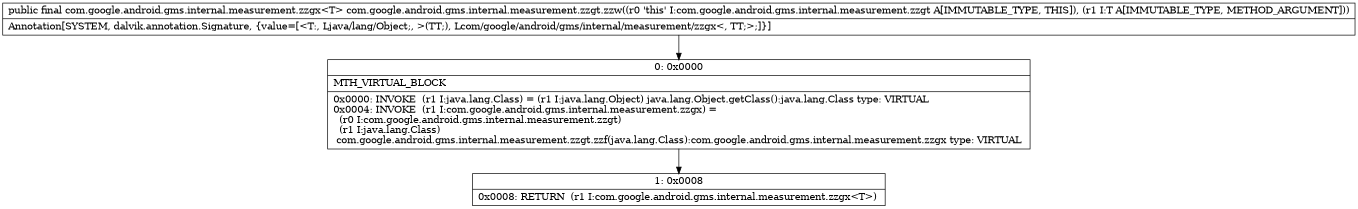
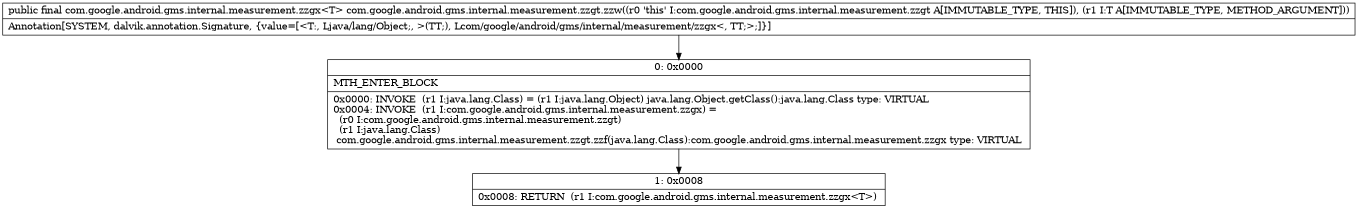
node "0: 0x0000": text "MTH_VIRTUAL_BLOCK" -> "MTH_ENTER_BLOCK"
